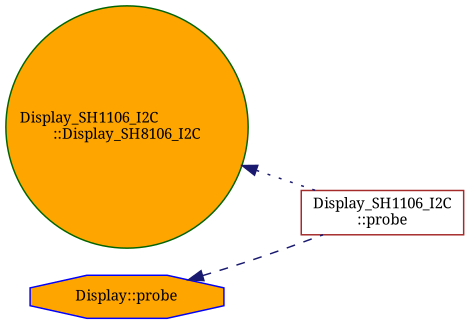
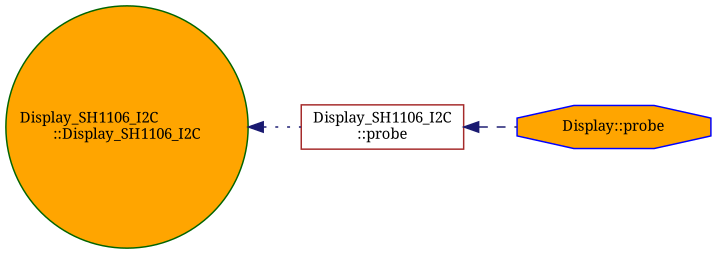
node "Display_SH1106_I2C ::Display_SH8106_I2C": label "Display_SH1106_I2C ::Display_SH8106_I2C" -> "Display_SH1106_I2C ::Display_SH1106_I2C"
edge "Display_SH1106_I2C ::probe" -> "Display::probe": reversed
